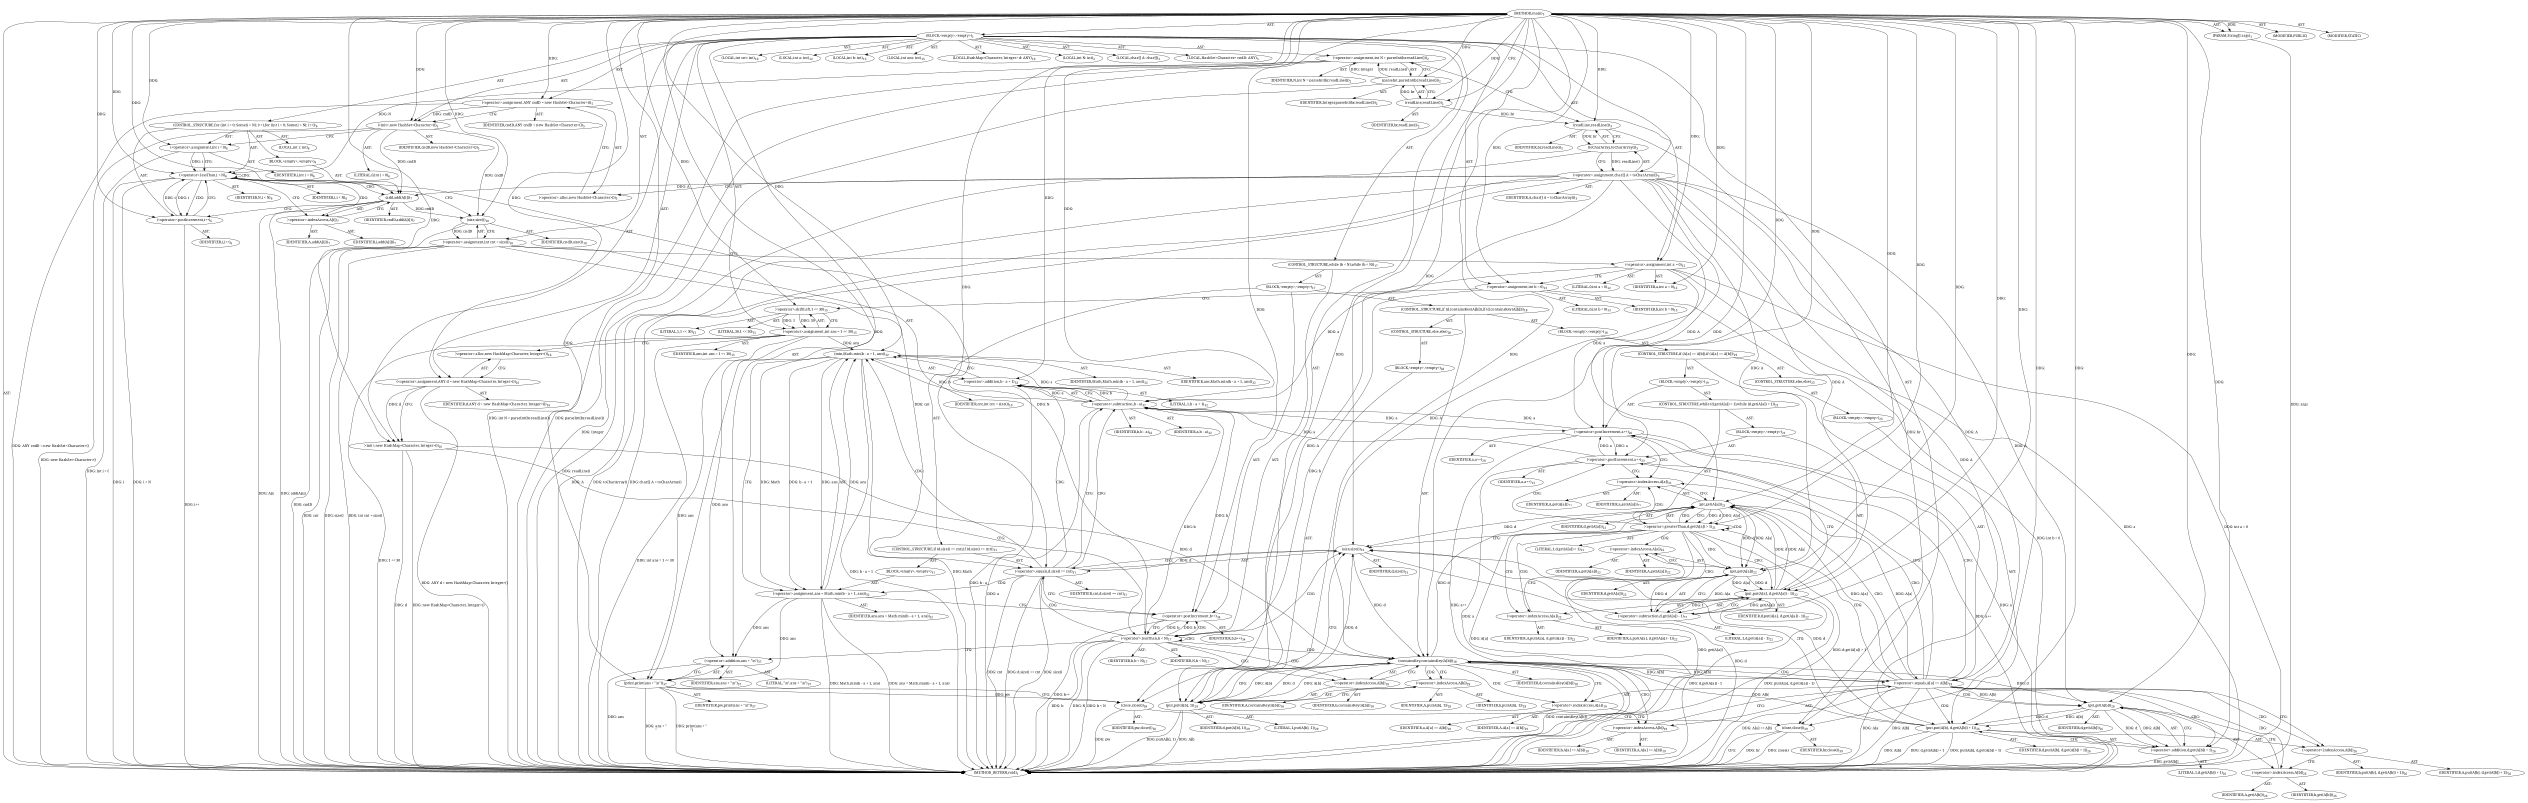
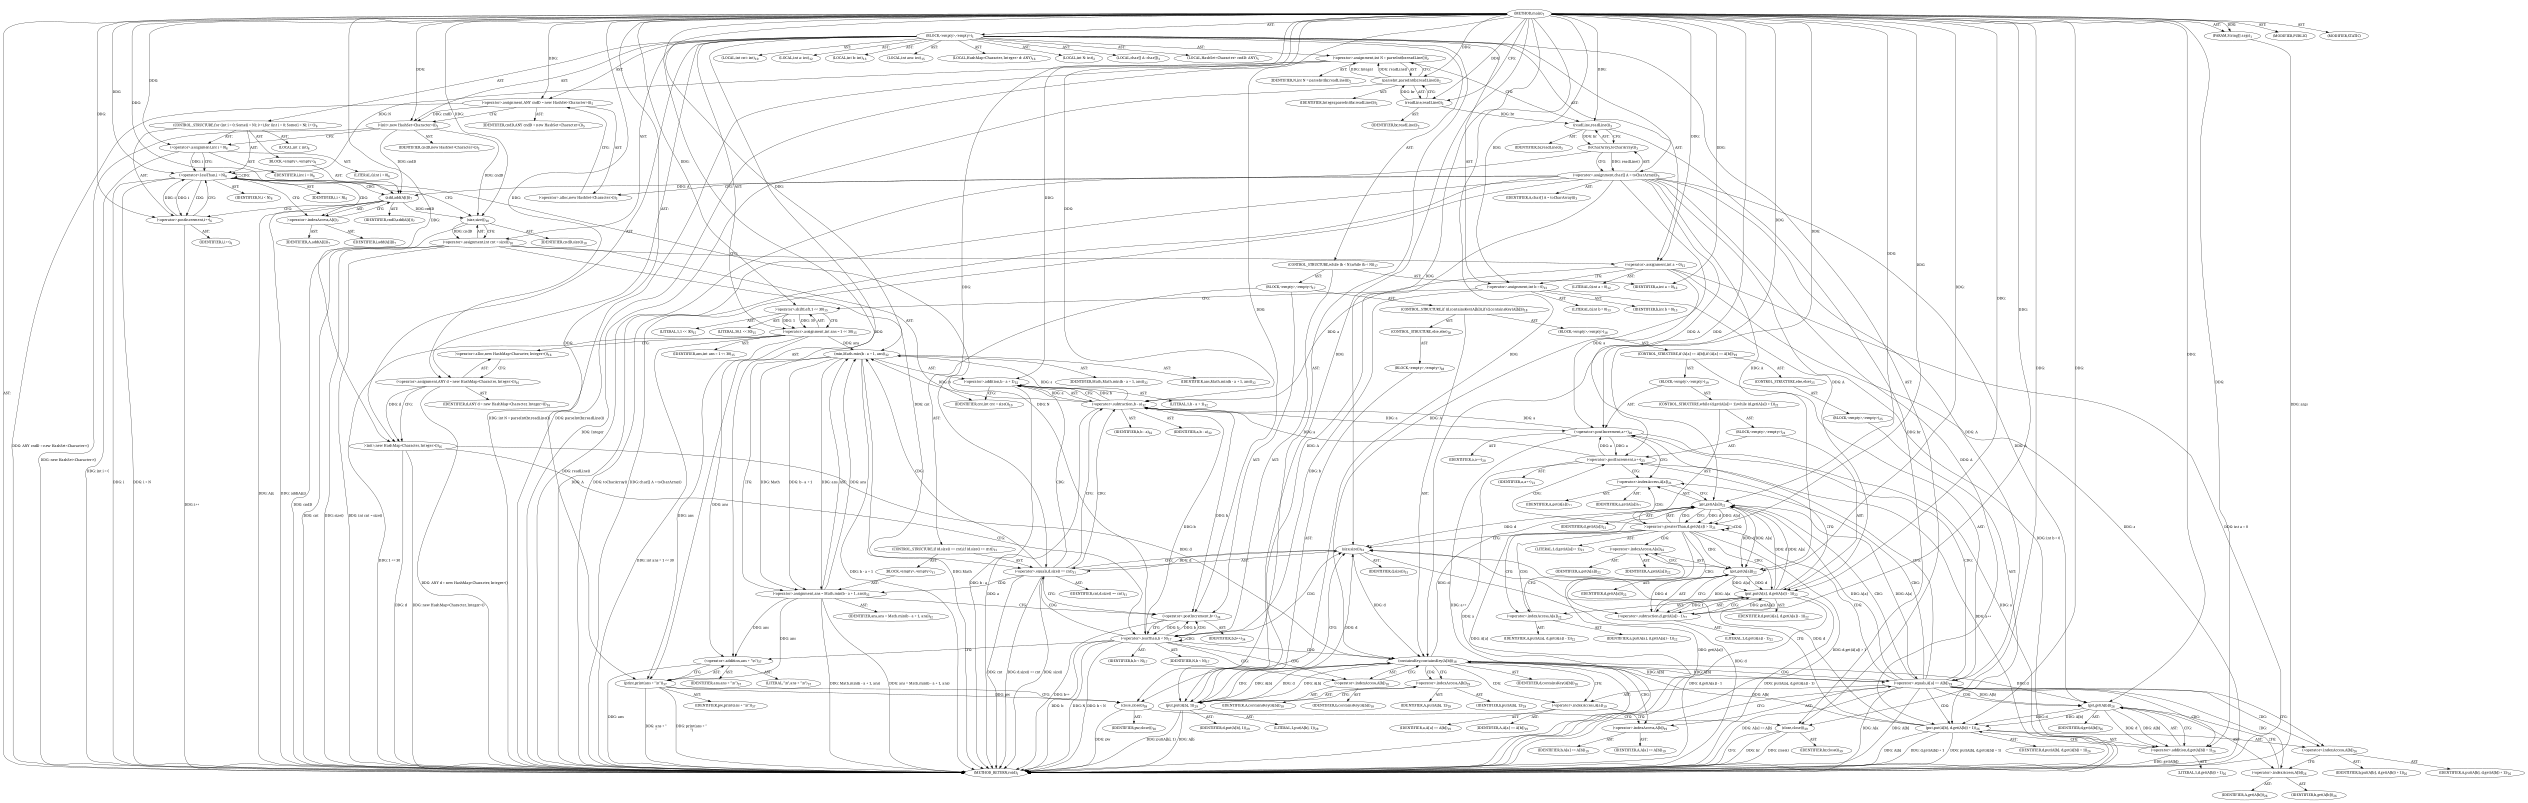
edge "(<init>,new HashSet<Character>())" -> "(LITERAL,0,int i = 0)": now "(<operator>.assignment,int i = 0)" -> "(LITERAL,0,int i = 0)"
edge "(<operator>.assignment,int a = 0)" -> "(IDENTIFIER,a,int a = 0)": now "(CONTROL_STRUCTURE,while (b < N),while (b < N))" -> "(IDENTIFIER,a,int a = 0)"
edge "(<operator>.addition,b - a + 1)" -> "(min,Math.min(b - a + 1, ans))": now "(<operator>.addition,b - a + 1)" -> "(IDENTIFIER,cnt,int cnt = size())"
edge "(containsKey,containsKey(A[b]))" -> "(METHOD_RETURN,void)": removed, label "DDG: containsKey(A[b])"
